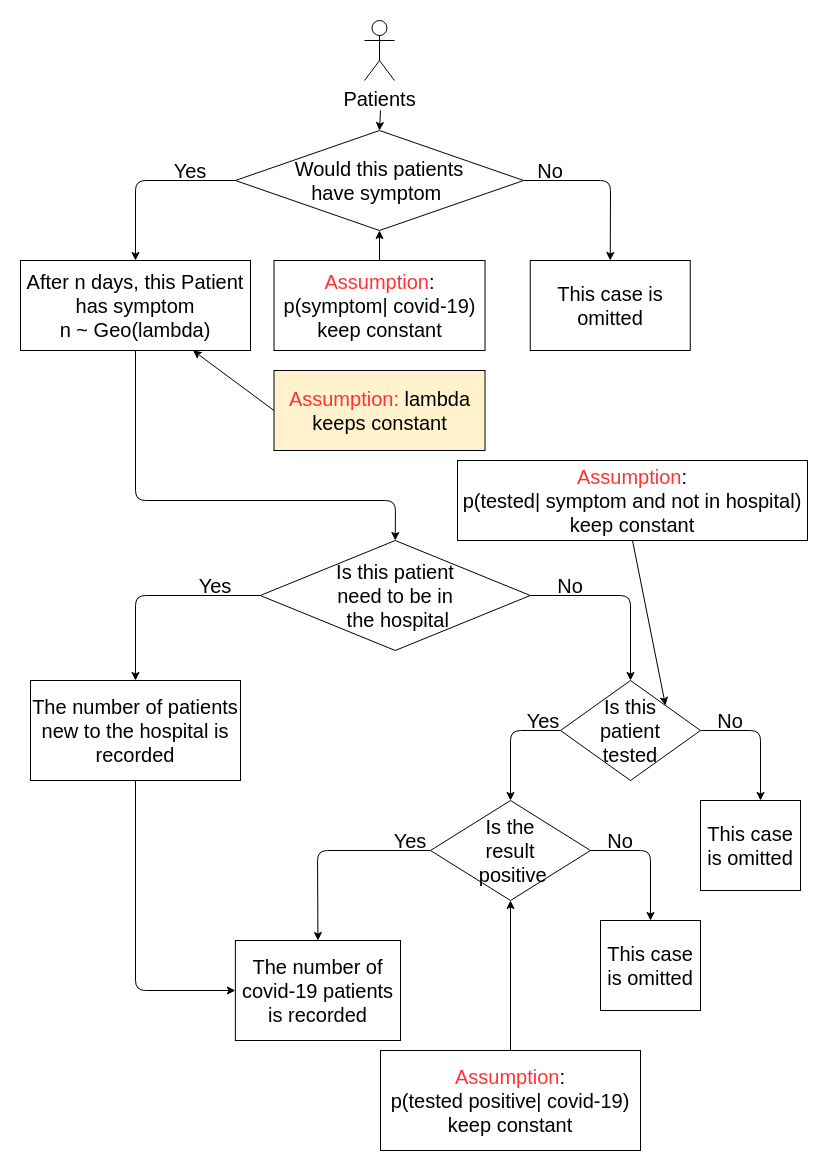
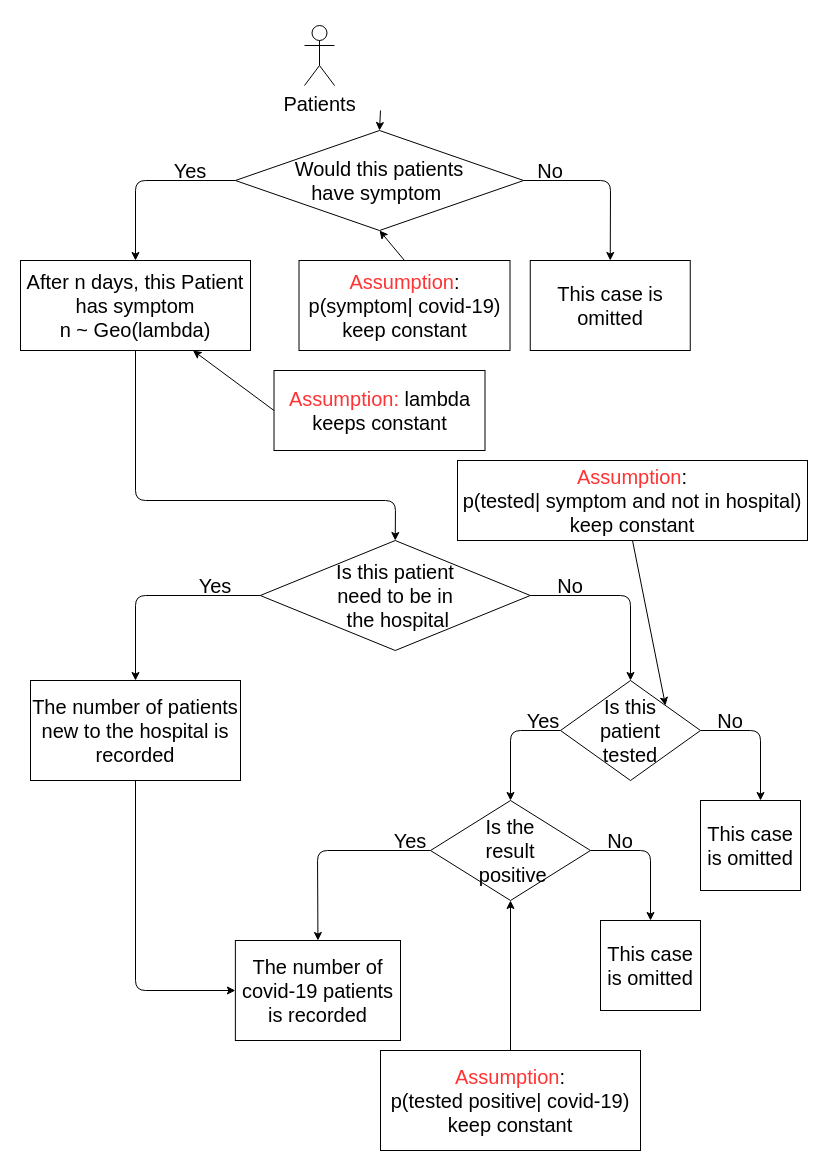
node "Patients": moved (380, 51) -> (320, 56)
node "Assumption: p(symptom| covid-19) keep constant": moved (380, 306) -> (405, 306)
node "Assumption: lambda keeps constant": fillcolor #fff2cc -> #ffffff
